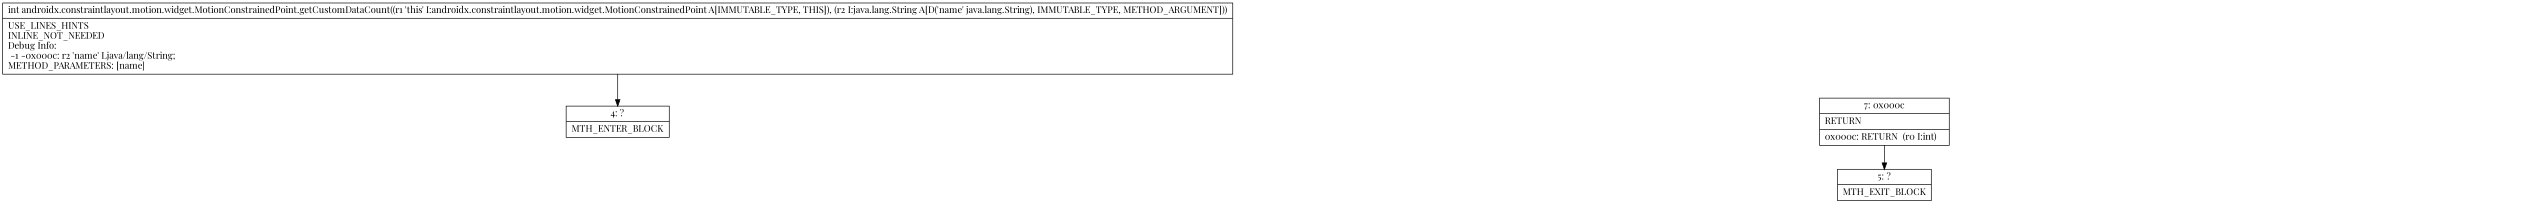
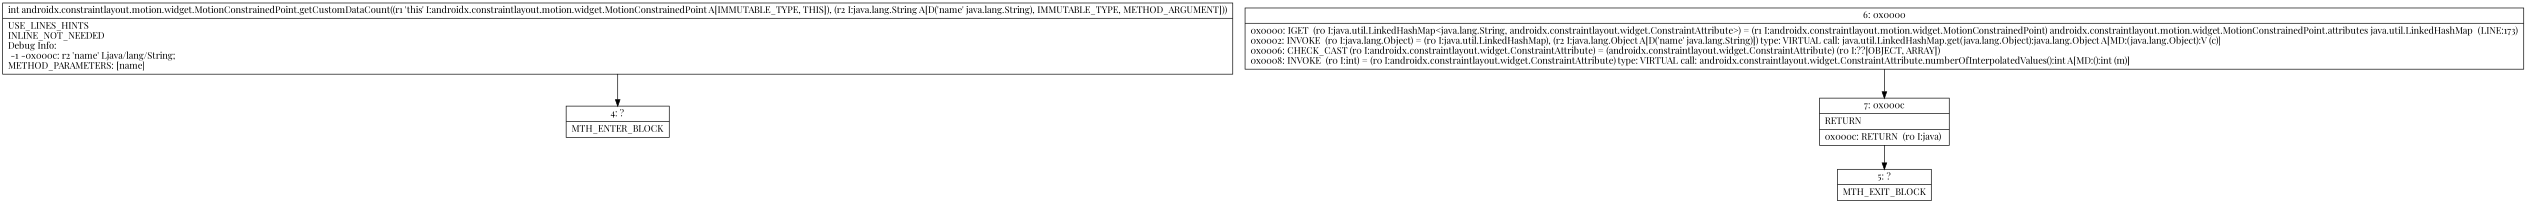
node "6: 0x0000": added
node "7: 0x000c": text "0x000c: RETURN  (r0 I:int)" -> "0x000c: RETURN  (r0 I:java)"
